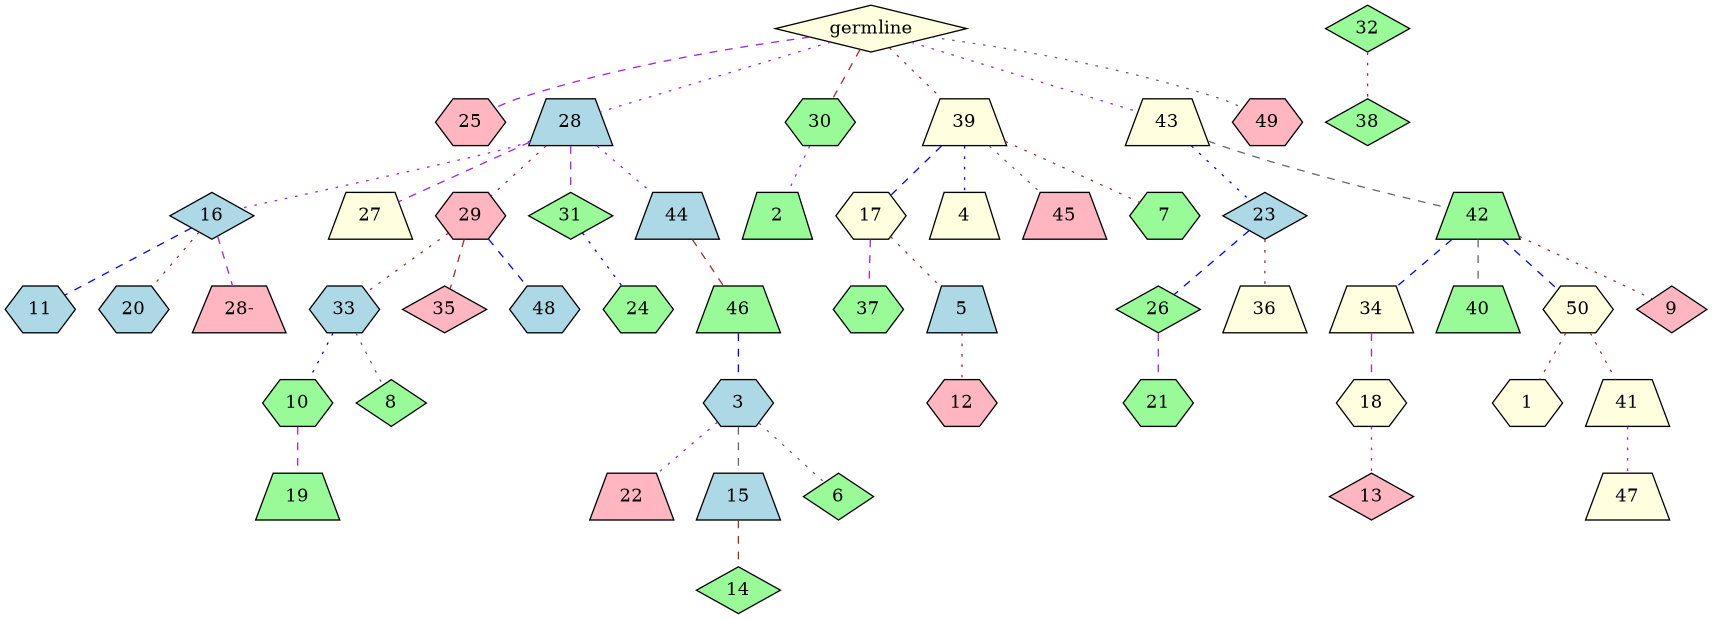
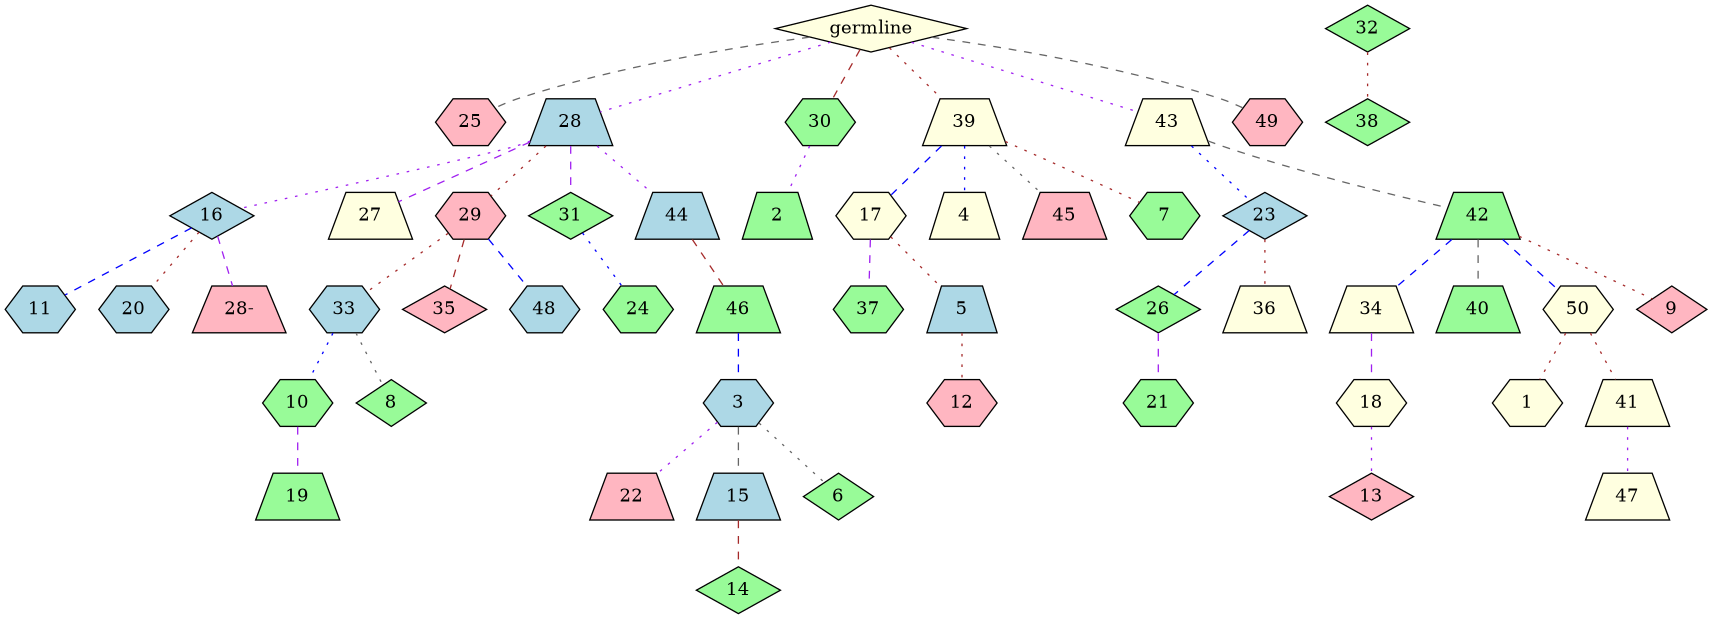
edge "germline" -- "25": color purple -> gray40
edge "germline" -- "49": style dotted -> dashed
